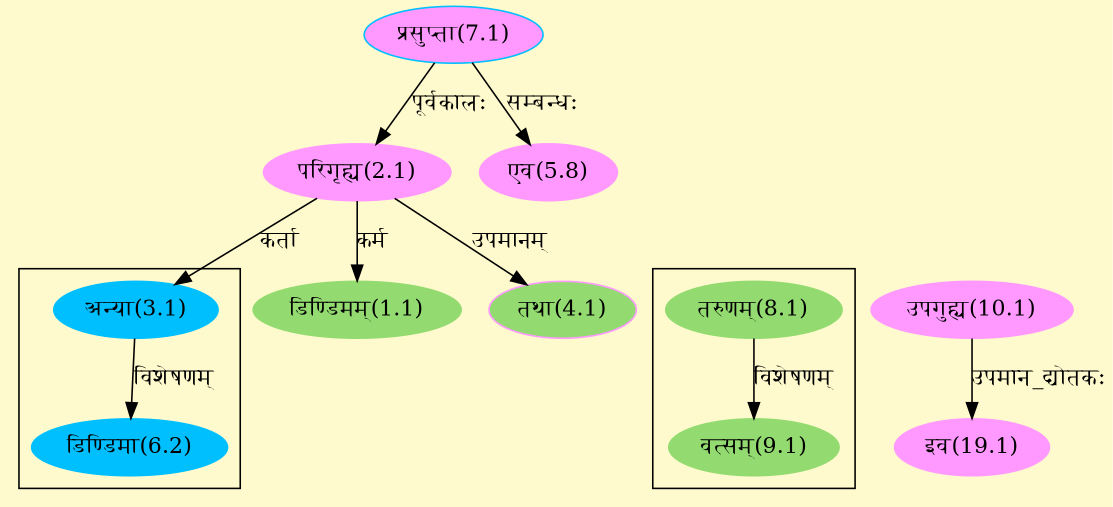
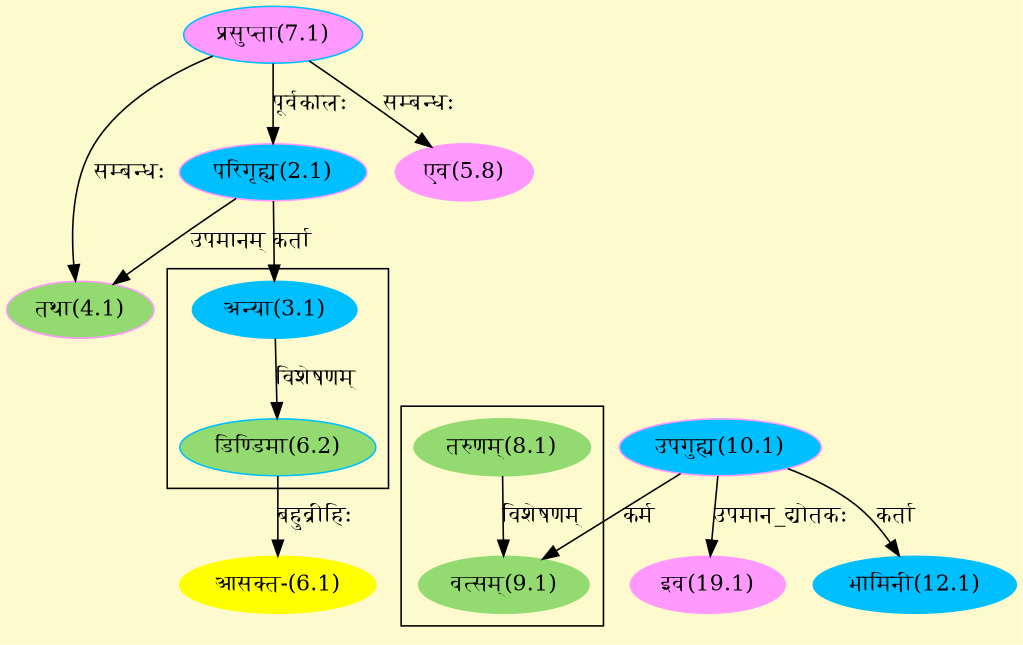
edge "प्रसुप्ता(7.1)" -> "तथा(4.1)": added, label "सम्बन्धः"
node "परिगृह्य(2.1)": fillcolor #ff99ff -> #00bfff
node "डिण्डिमम्(1.1)": removed
node "उपगुह्य(10.1)": fillcolor #ff99ff -> #00bfff
node "डिण्डिमा(6.2)": fillcolor #00bfff -> #93db70
edge "उपगुह्य(10.1)" -> "वत्सम्(9.1)": added, label "कर्म"
node "आसक्त-(6.1)": added
node "भामिनी(12.1)": added
